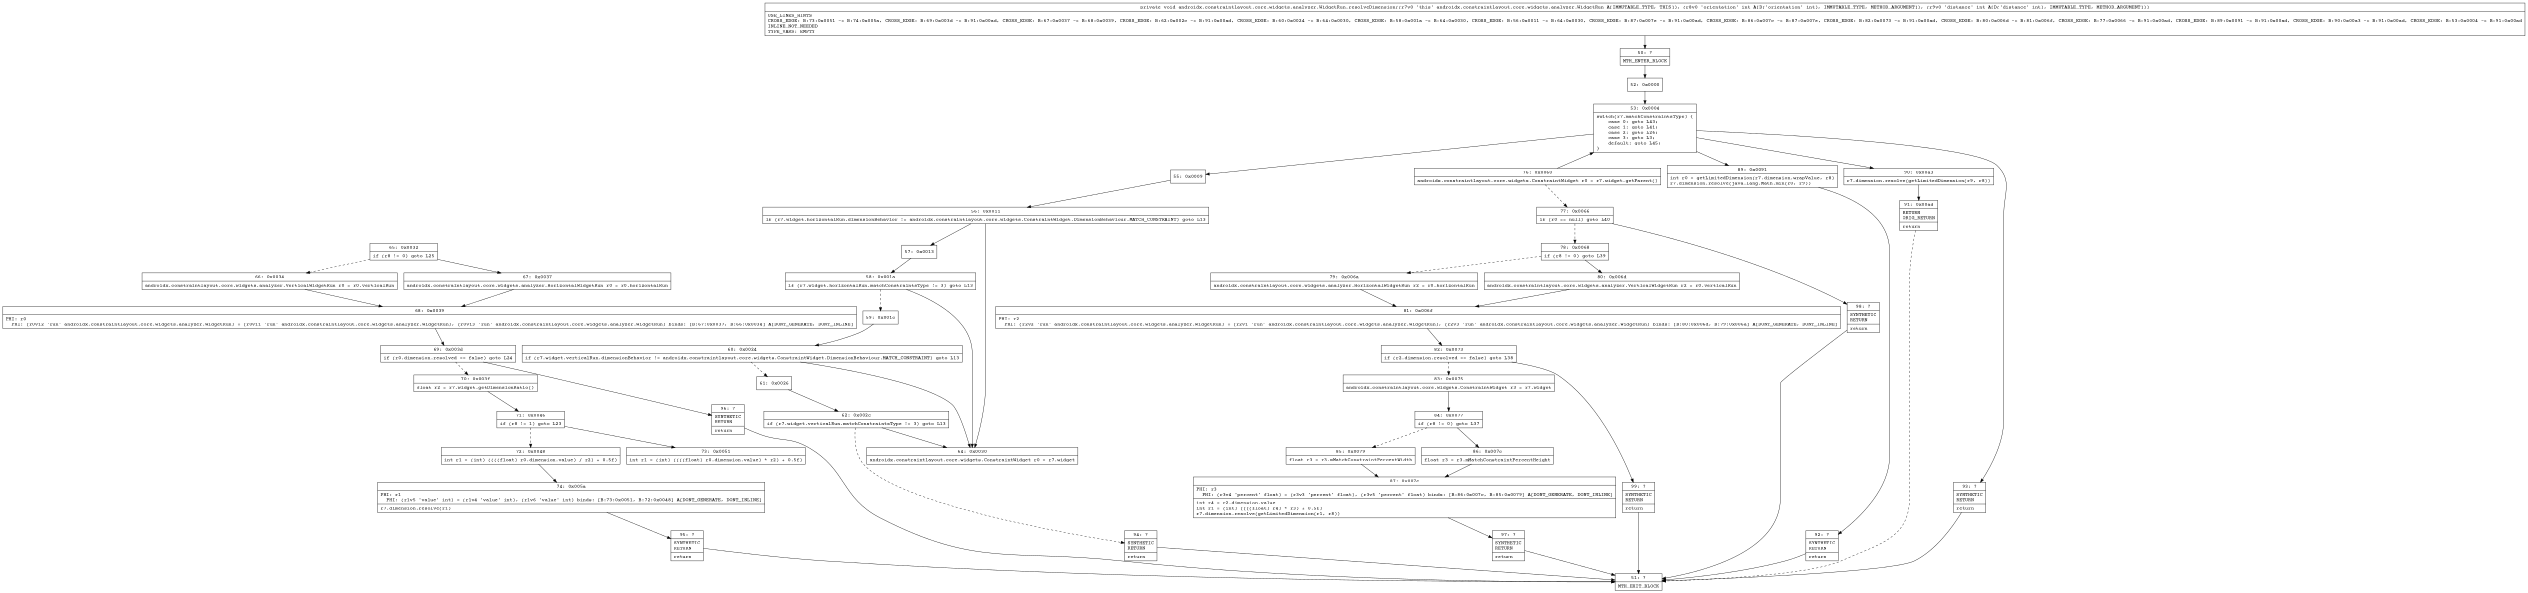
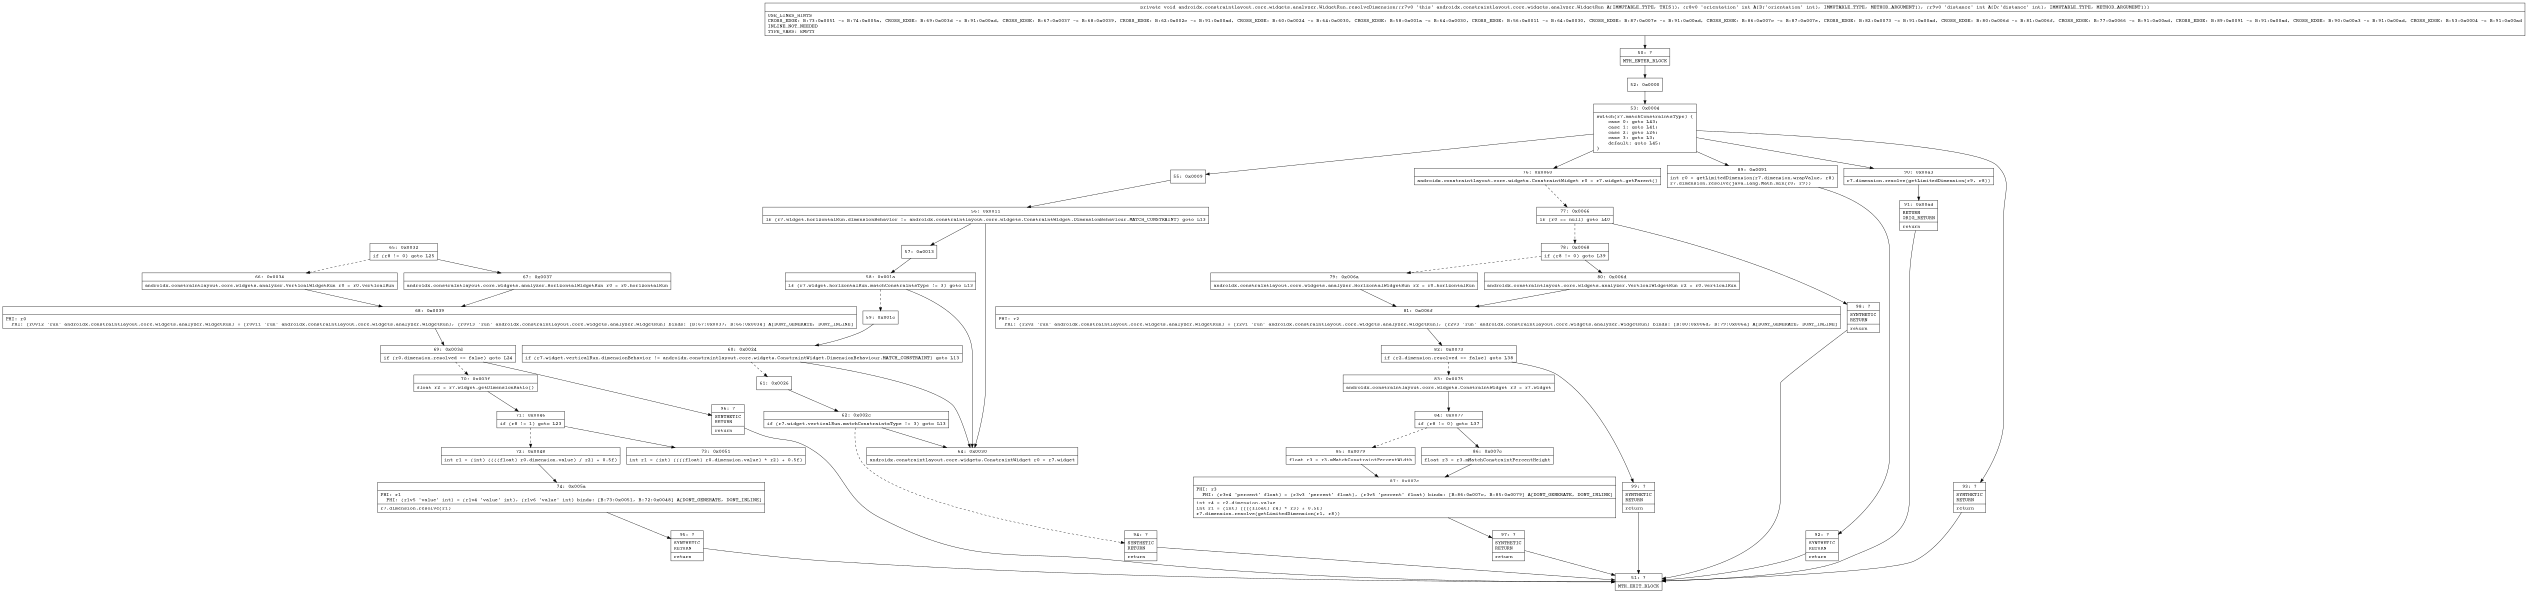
edge "76: 0x0060" -> "53: 0x0004": reversed
edge "91: 0x00ad" -> "51: ?": style dashed -> solid
